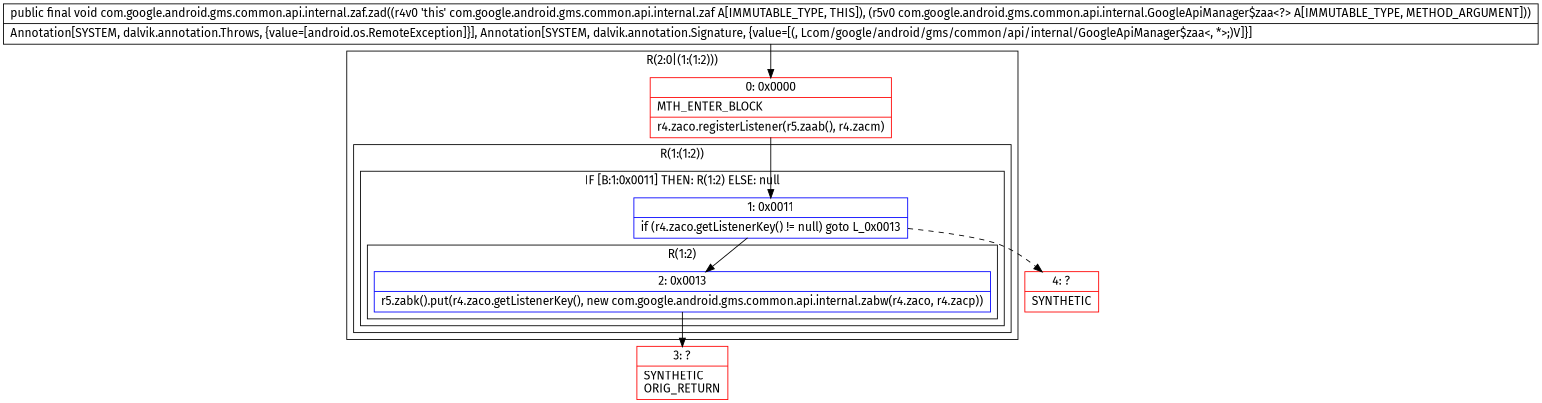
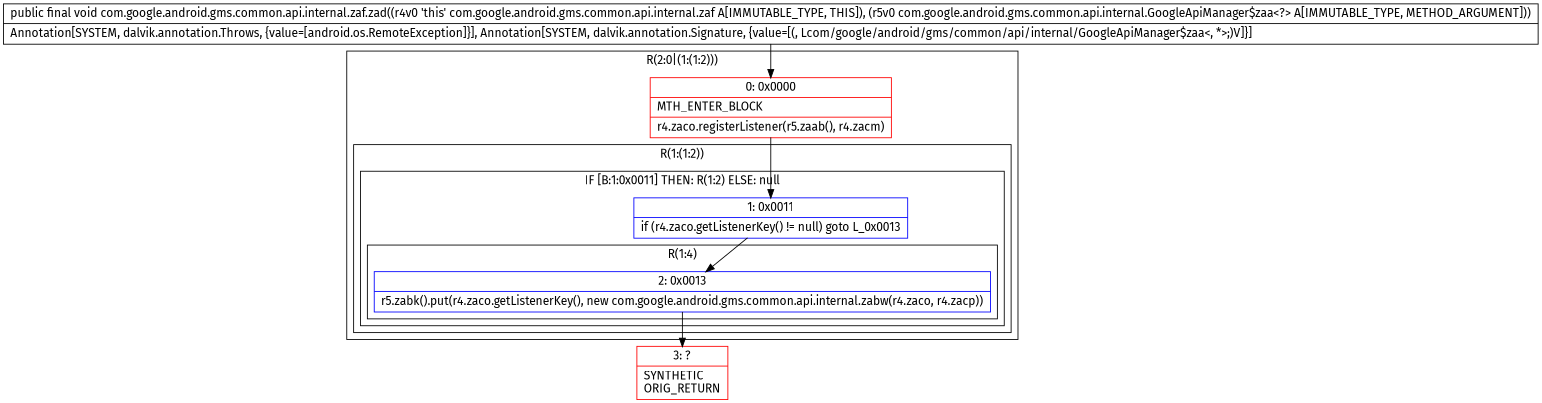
cluster "R(1:2)": label "R(1:2)" -> "R(1:4)"
node "4: ?": removed
